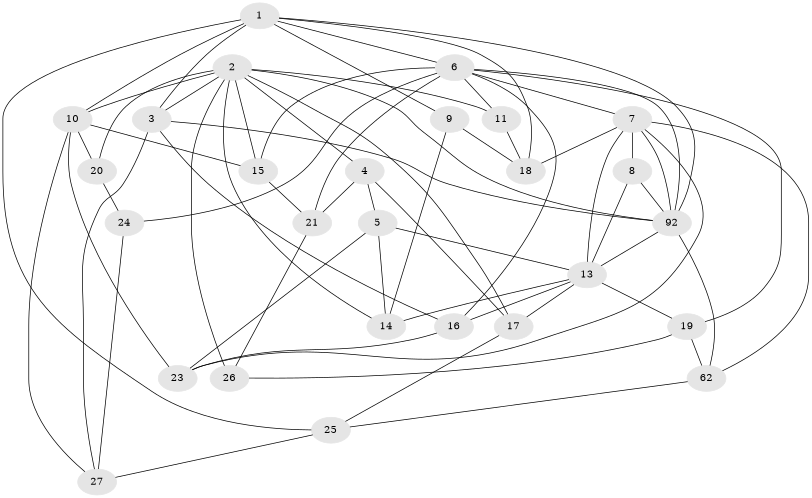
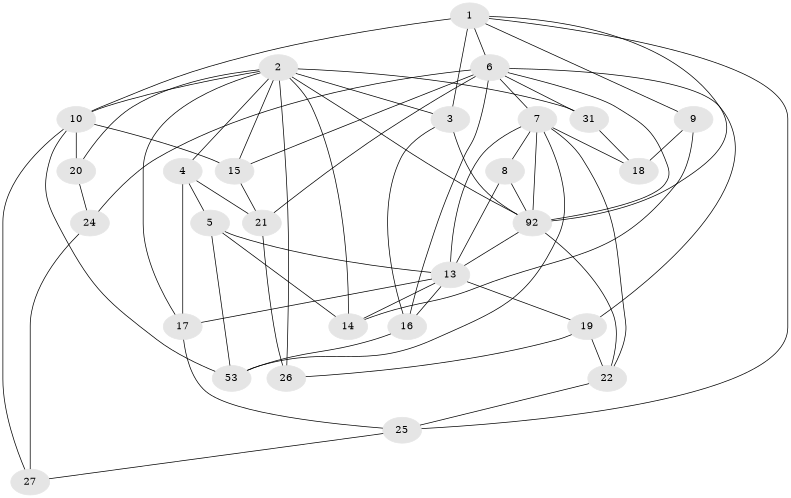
edge "1" -- "18": removed
node "11": label "11" -> "31"
edge "3" -- "27": removed
node "23": label "23" -> "53"
node "62": label "62" -> "22"
